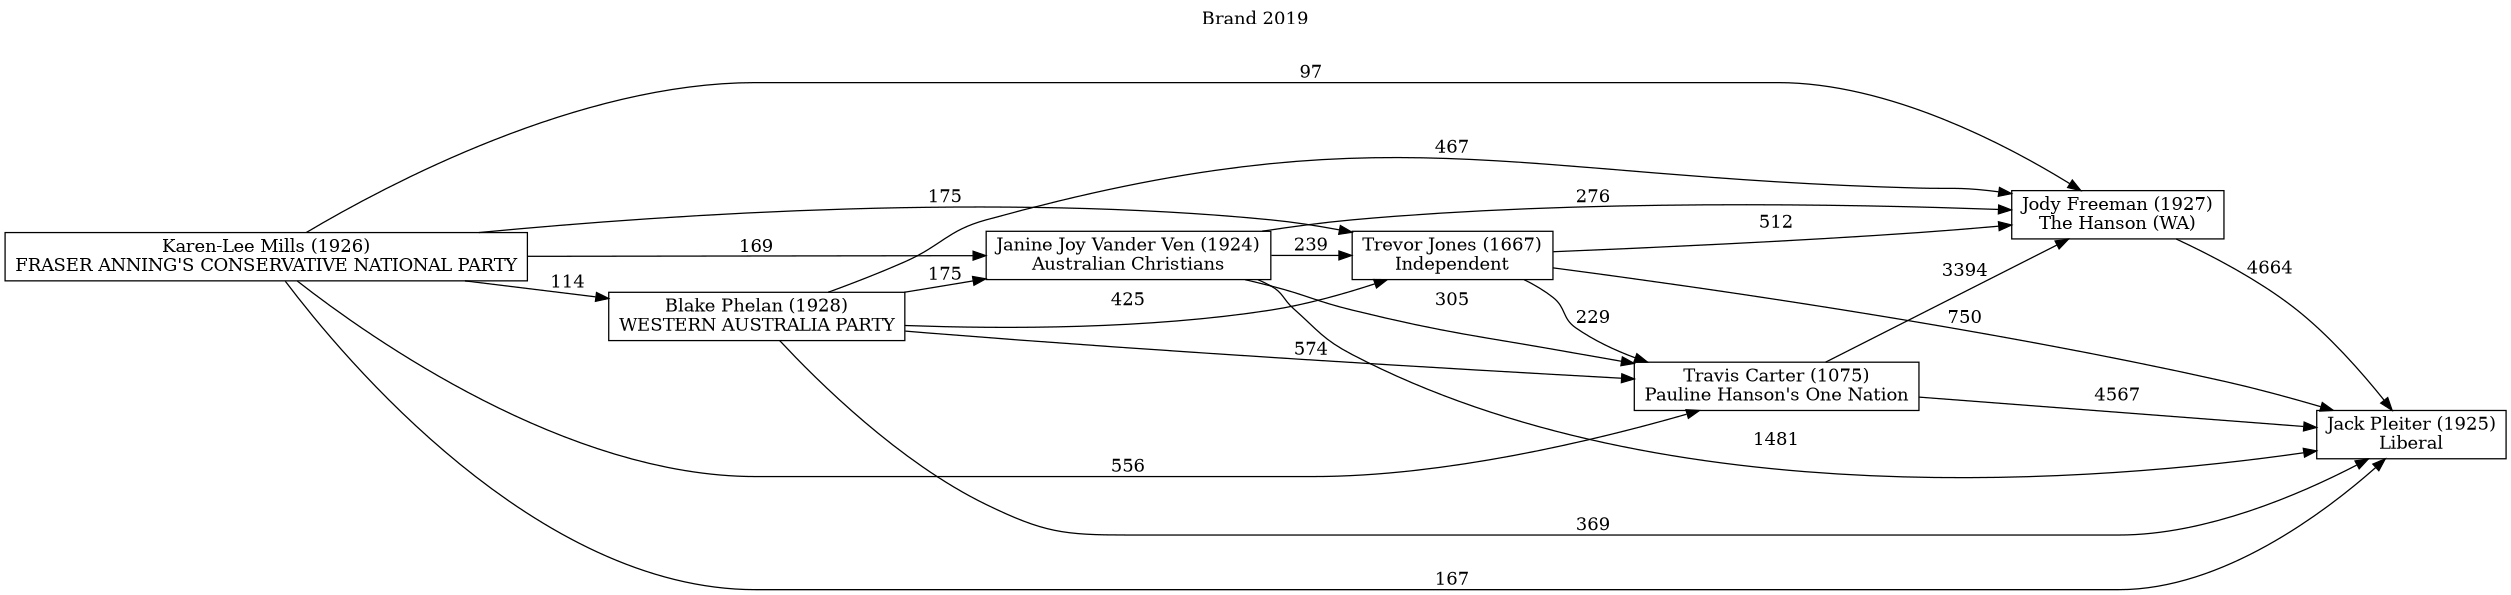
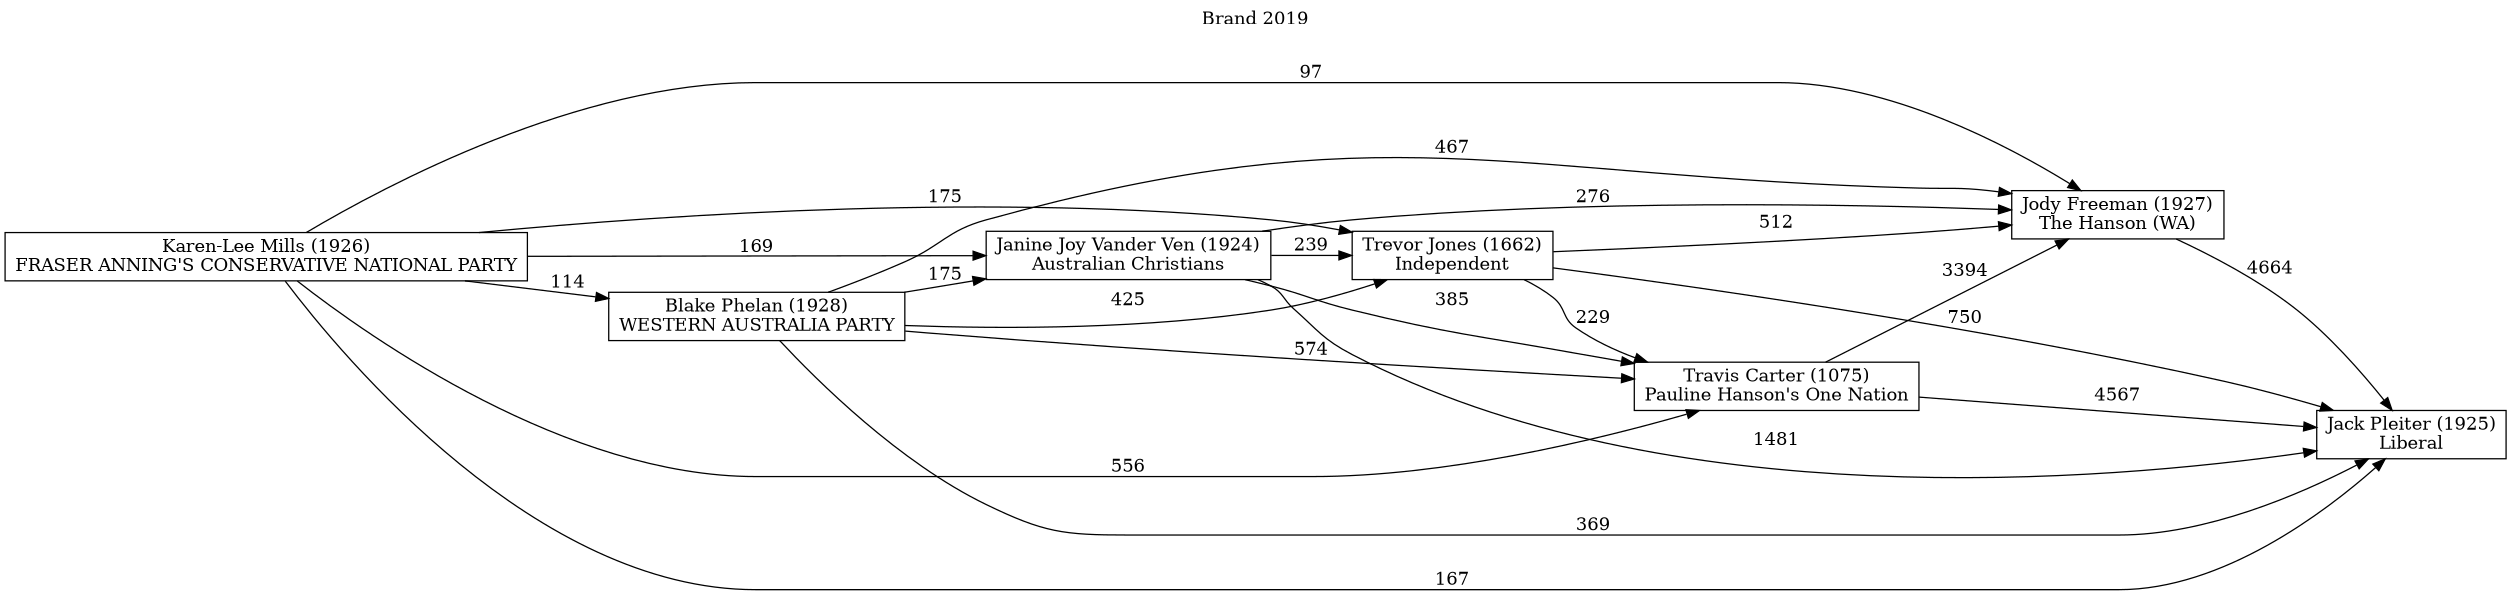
node "Trevor Jones (1667) Independent": label "Trevor Jones (1667) Independent" -> "Trevor Jones (1662) Independent"
edge "Janine Joy Vander Ven (1924) Australian Christians" -> "Travis Carter (1075) Pauline Hanson's One Nation": label "305" -> "385"
